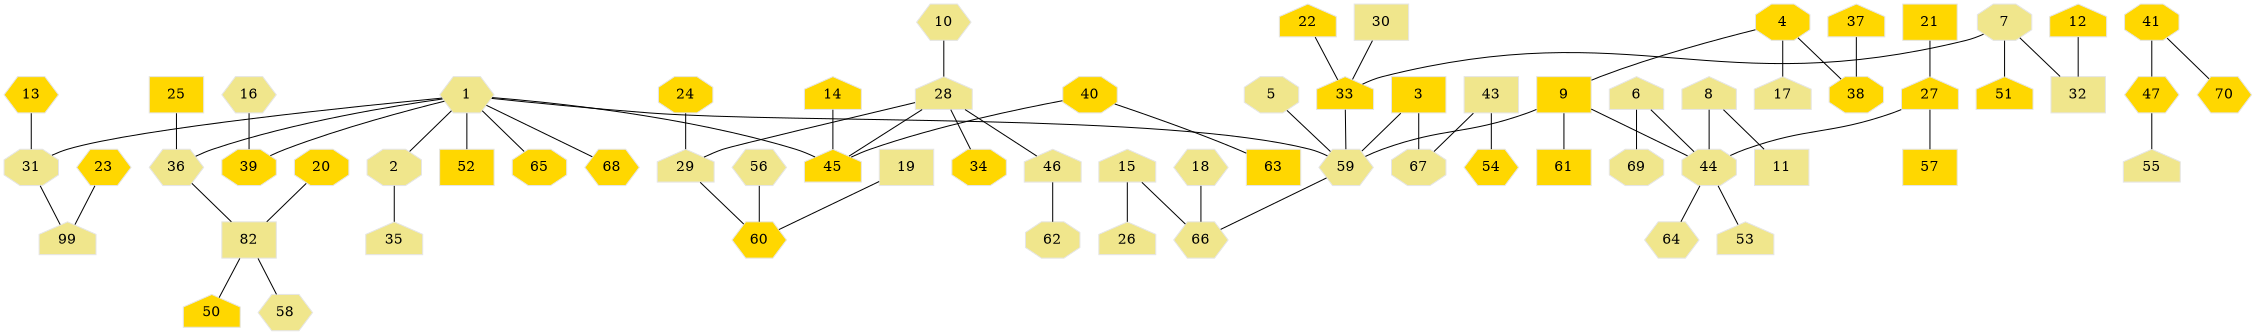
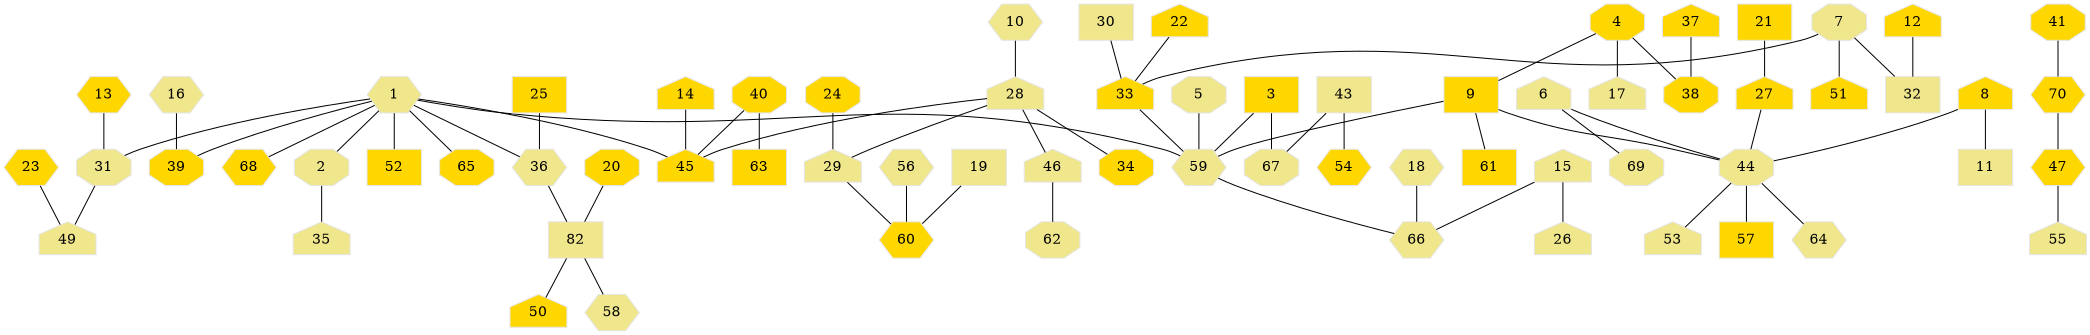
edge "41" -- "47": now "70" -- "47"
node "8": fillcolor khaki -> gold
edge "27" -- "57": now "44" -- "57"
node "99": label "99" -> "49"
